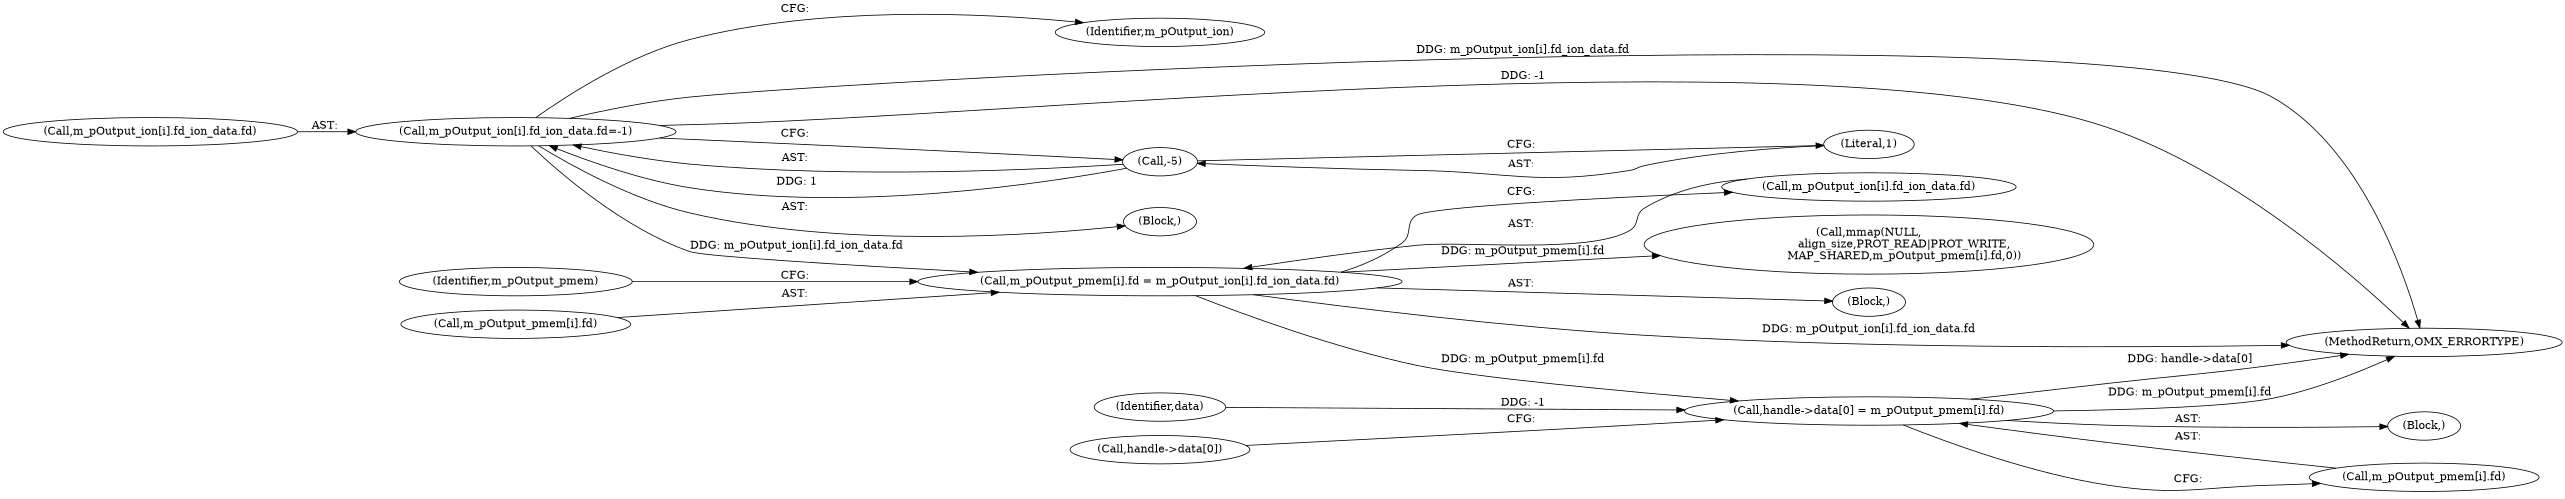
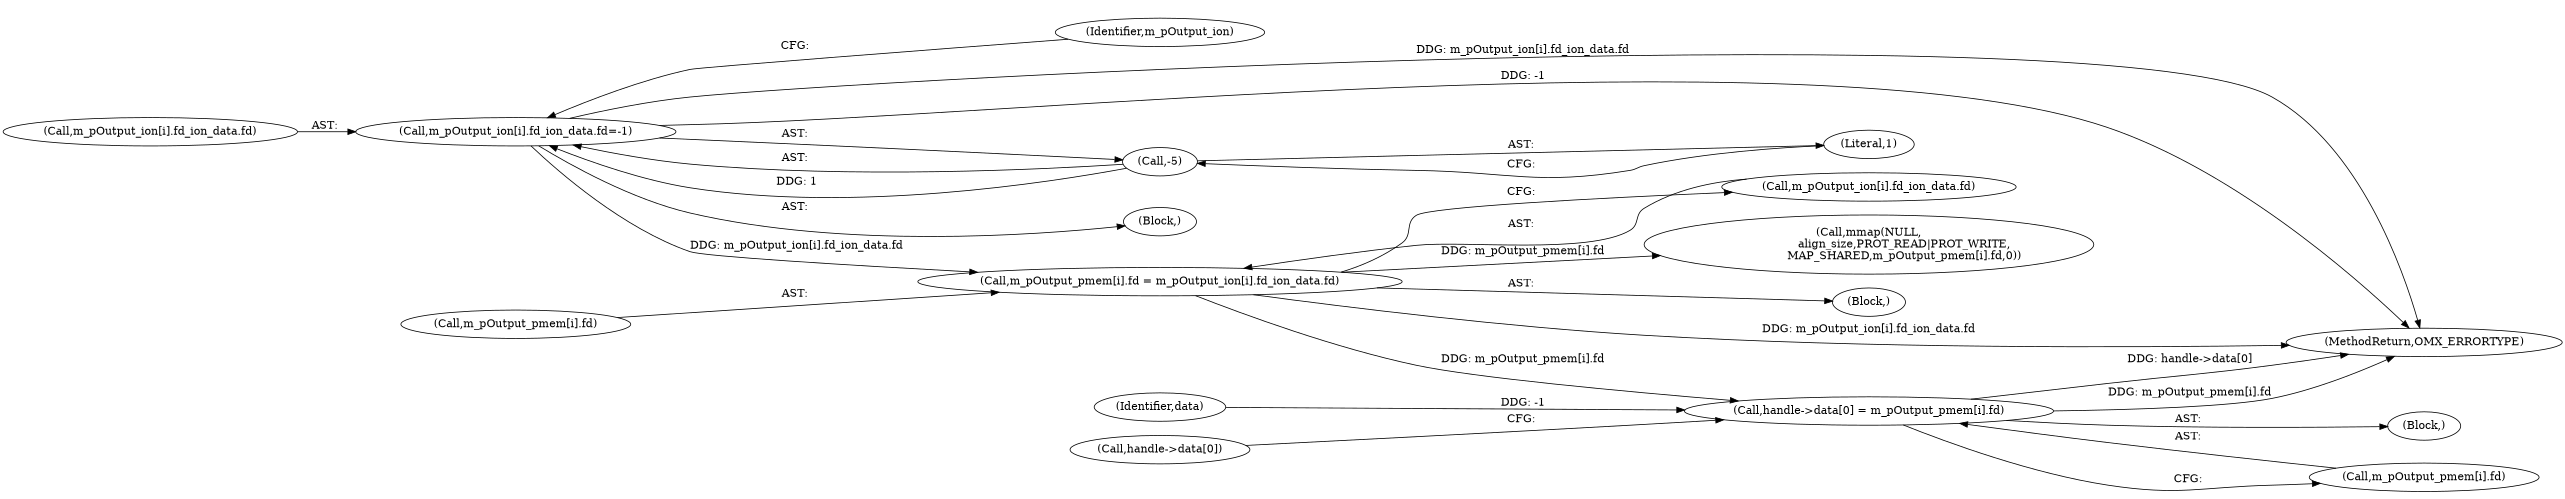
edge "(Call,m_pOutput_ion[i].fd_ion_data.fd=-1)" -> "(Identifier,m_pOutput_ion)": reversed
edge "(Call,m_pOutput_ion[i].fd_ion_data.fd=-1)" -> "(Call,-5)": label "CFG: " -> "AST: "
edge "(Call,-5)" -> "(Literal,1)": label "CFG: " -> "AST: "
edge "(Literal,1)" -> "(Call,-5)": label "AST: " -> "CFG: "
node "(Identifier,m_pOutput_pmem)": removed
